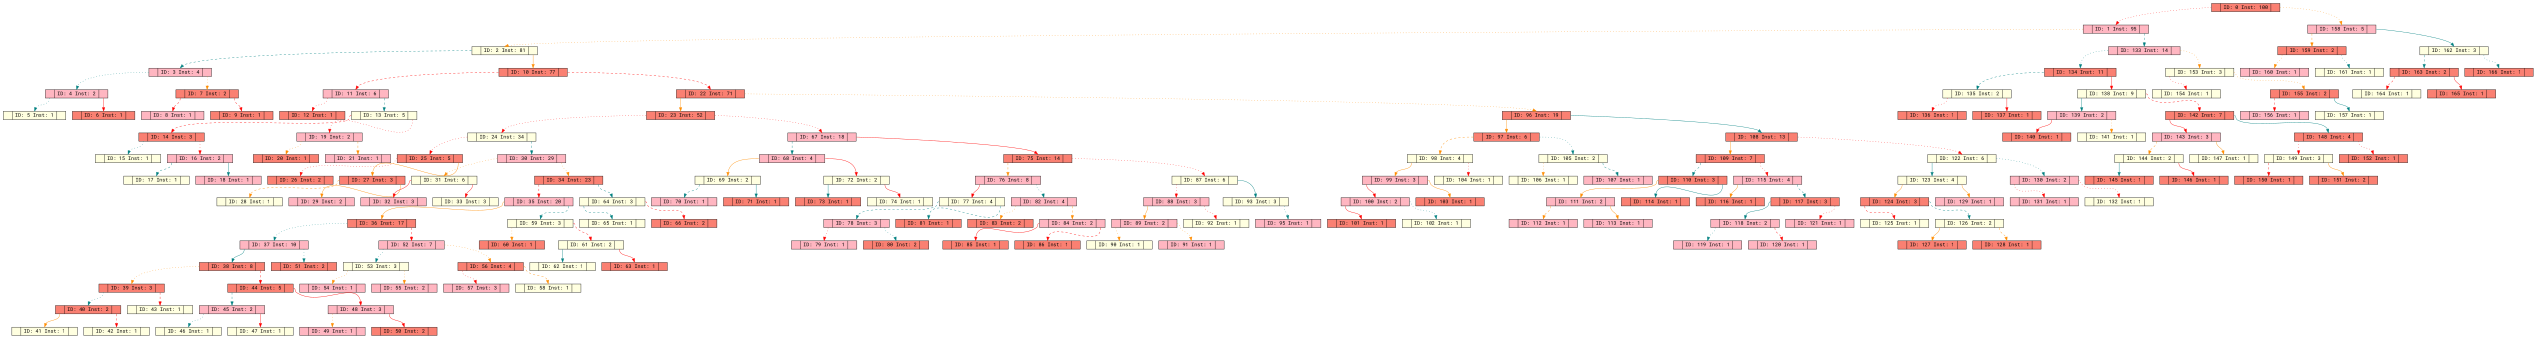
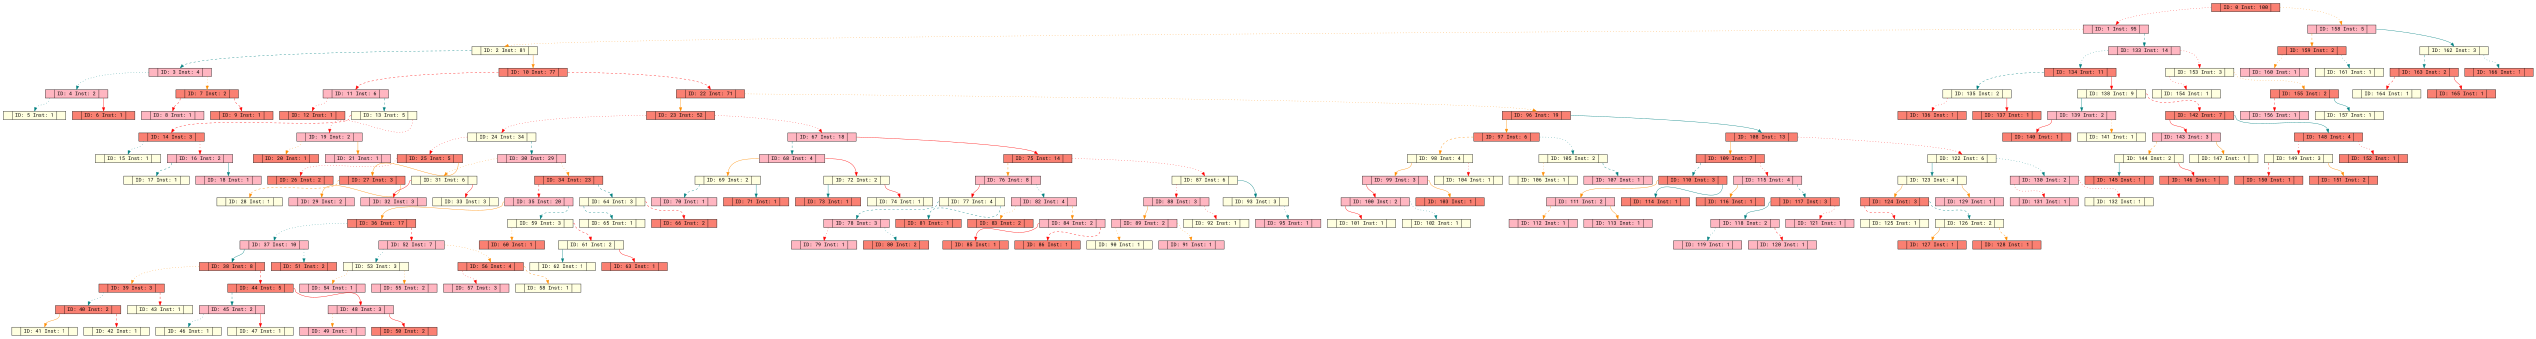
edge "ID: 133 Inst: 14" -> "ID: 153 Inst: 3": color darkorange -> red
edge "ID: 19 Inst: 2" -> "ID: 21 Inst: 1": style dashed -> solid
node "ID: 101 Inst: 1": fillcolor salmon -> lightyellow
